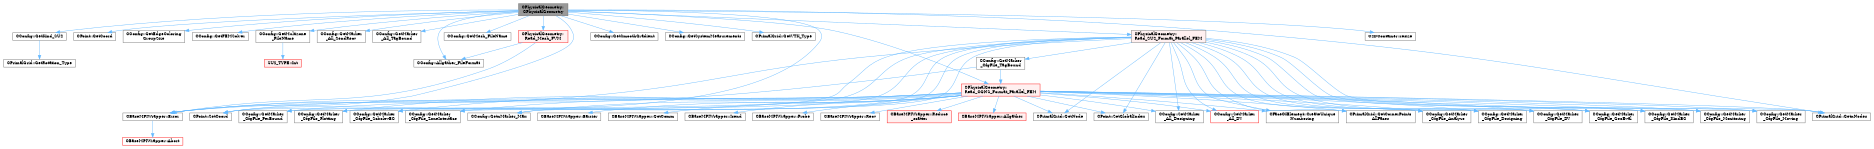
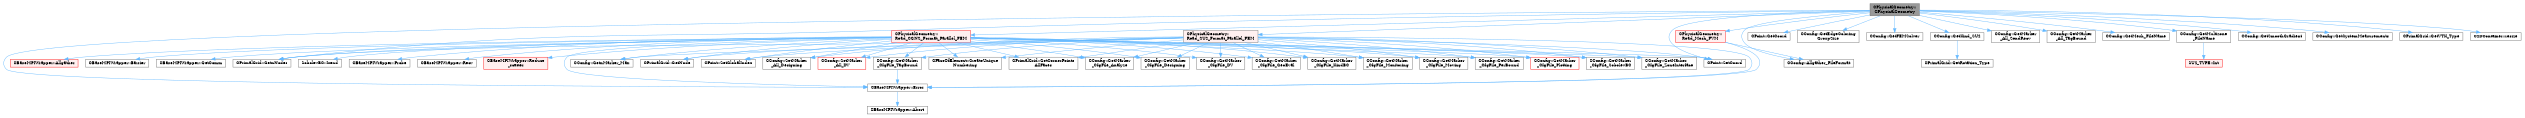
edge "CConfig::GetMarker _CfgFile_TagBound" -> "CPhysicalGeometry:: Read_CGNS_Format_Parallel_FEM": reversed
node "CConfig::GetMarker _CfgFile_Plotting": color grey40 -> red
node "CBaseMPIWrapper::Isend": label "CBaseMPIWrapper::Isend" -> "SobolevBC::Isend"
node "CBaseMPIWrapper::Abort": color red -> grey40
